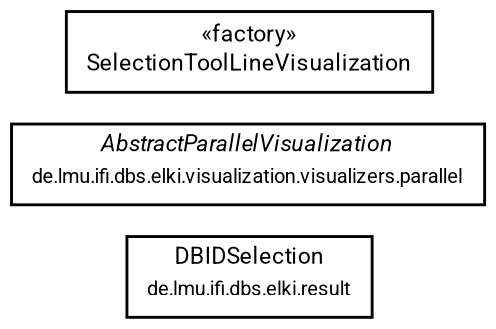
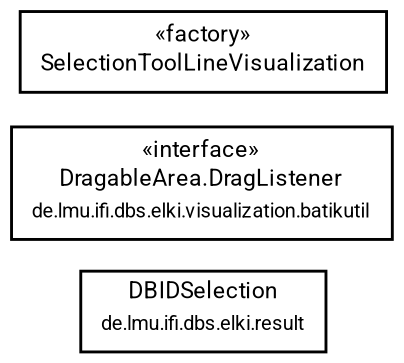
node "AbstractParallelVisualization": removed
node "DragableArea.DragListener": added
